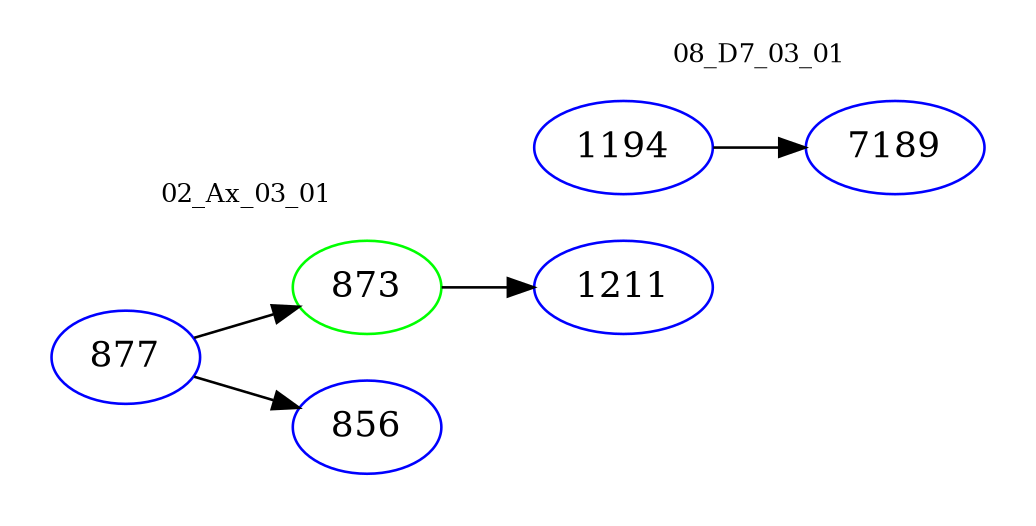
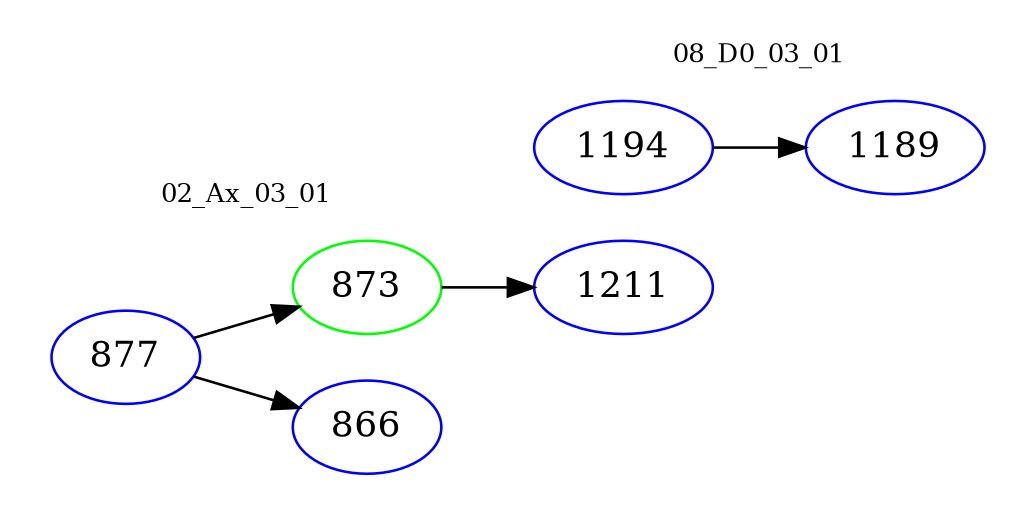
cluster "08_D7_03_01": label "08_D7_03_01" -> "08_D0_03_01"
node "7189": label "7189" -> "1189"
node "856": label "856" -> "866"
